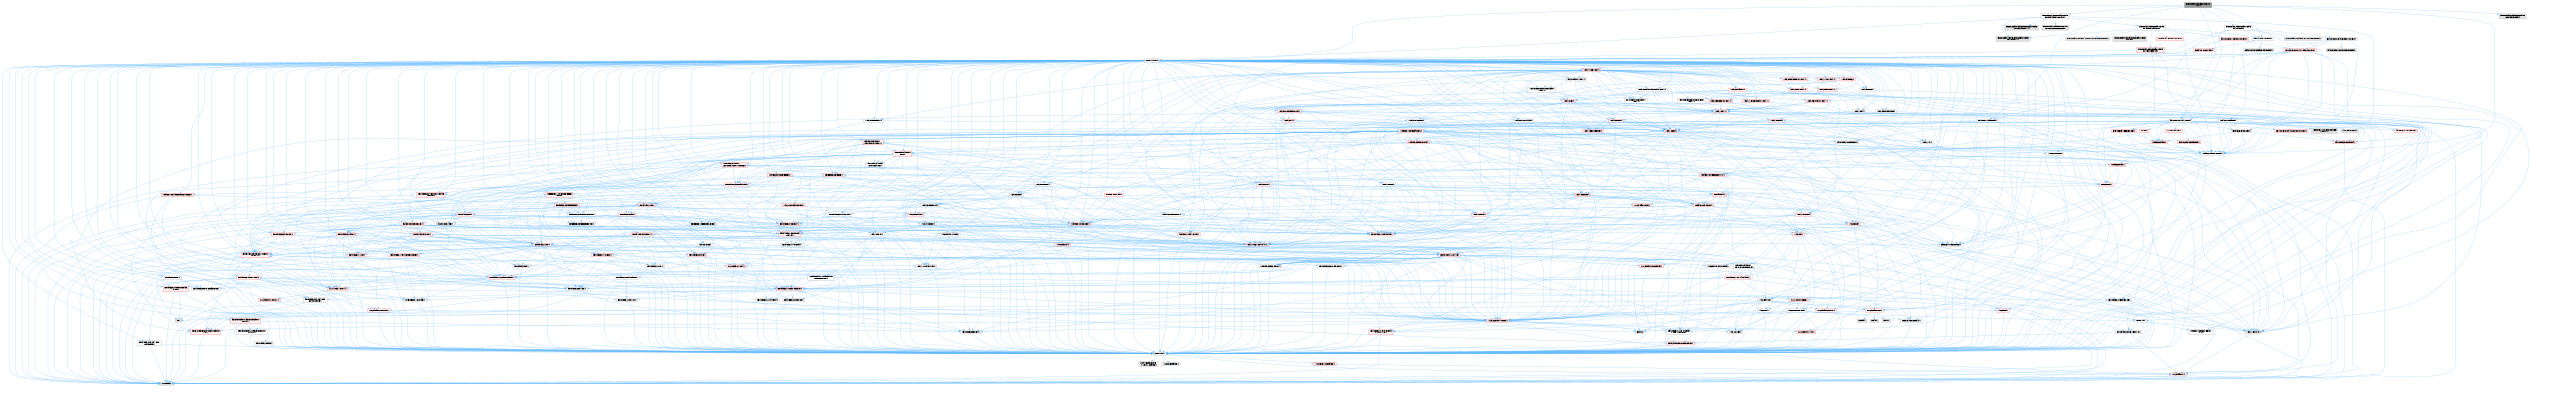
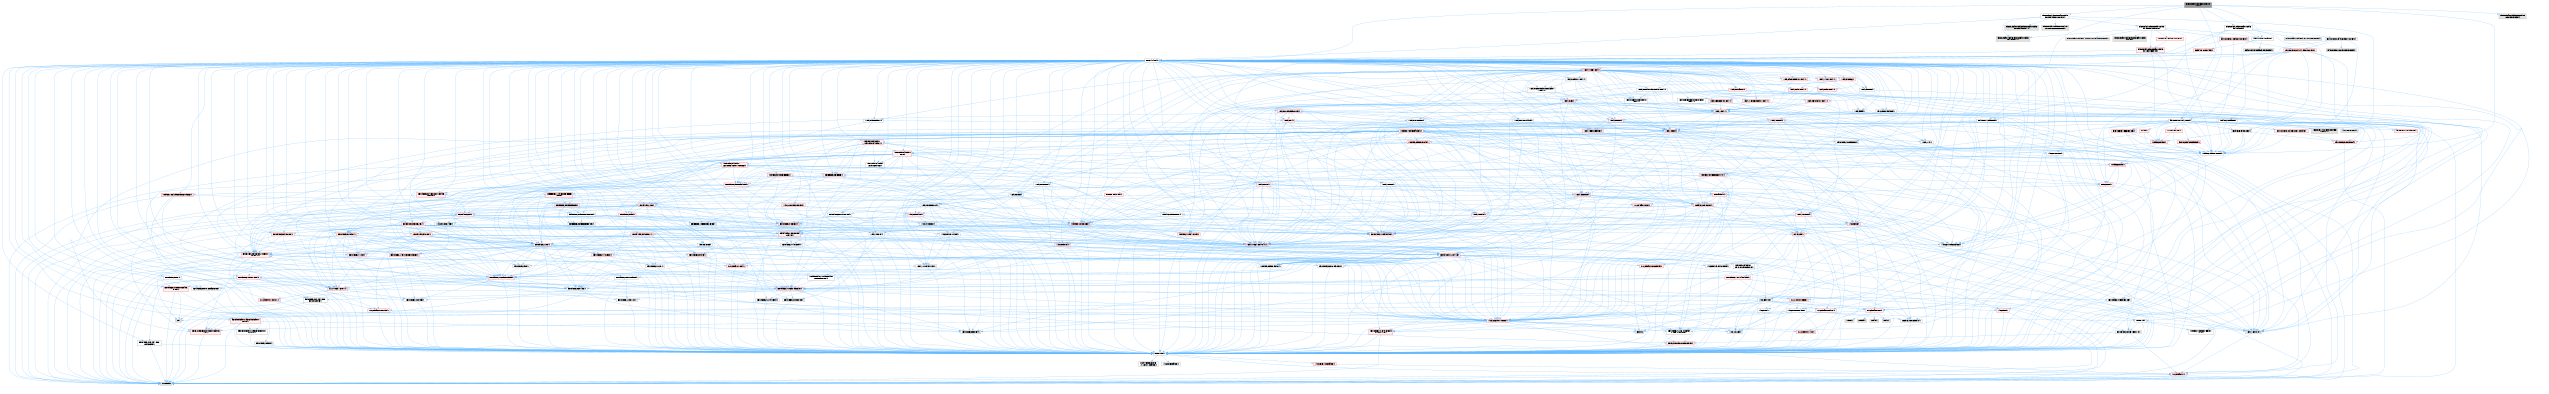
edge "CoreMinimal.h" -> "UObject/UObjectBaseUtility.h": now "CoreMinimal.h" -> "Delegates/DelegateBase.h"
node "Box/RotationTranslation Matrix.h": label "Box/RotationTranslation Matrix.h" -> "Math/RotationTranslation Matrix.h"
node "Math/Math.h": label "Math/Math.h" -> "Math/Edge.h"
node "Math/CapsuleShape.h": label "Math/CapsuleShape.h" -> "Text/CapsuleShape.h"
node "Components/ChildActorComponent.h": label "Components/ChildActorComponent.h" -> "Components/PointerIsConvertible.h"
node "Misc/Crc.h": label "Misc/Crc.h" -> "Solver/Crc.h"
node "Base/EnumClassFlags.h": label "Base/EnumClassFlags.h" -> "Misc/EnumClassFlags.h"
node "OrientedBox/IsPointer.h": label "OrientedBox/IsPointer.h" -> "Templates/IsPointer.h"
node "wchar.h": added
